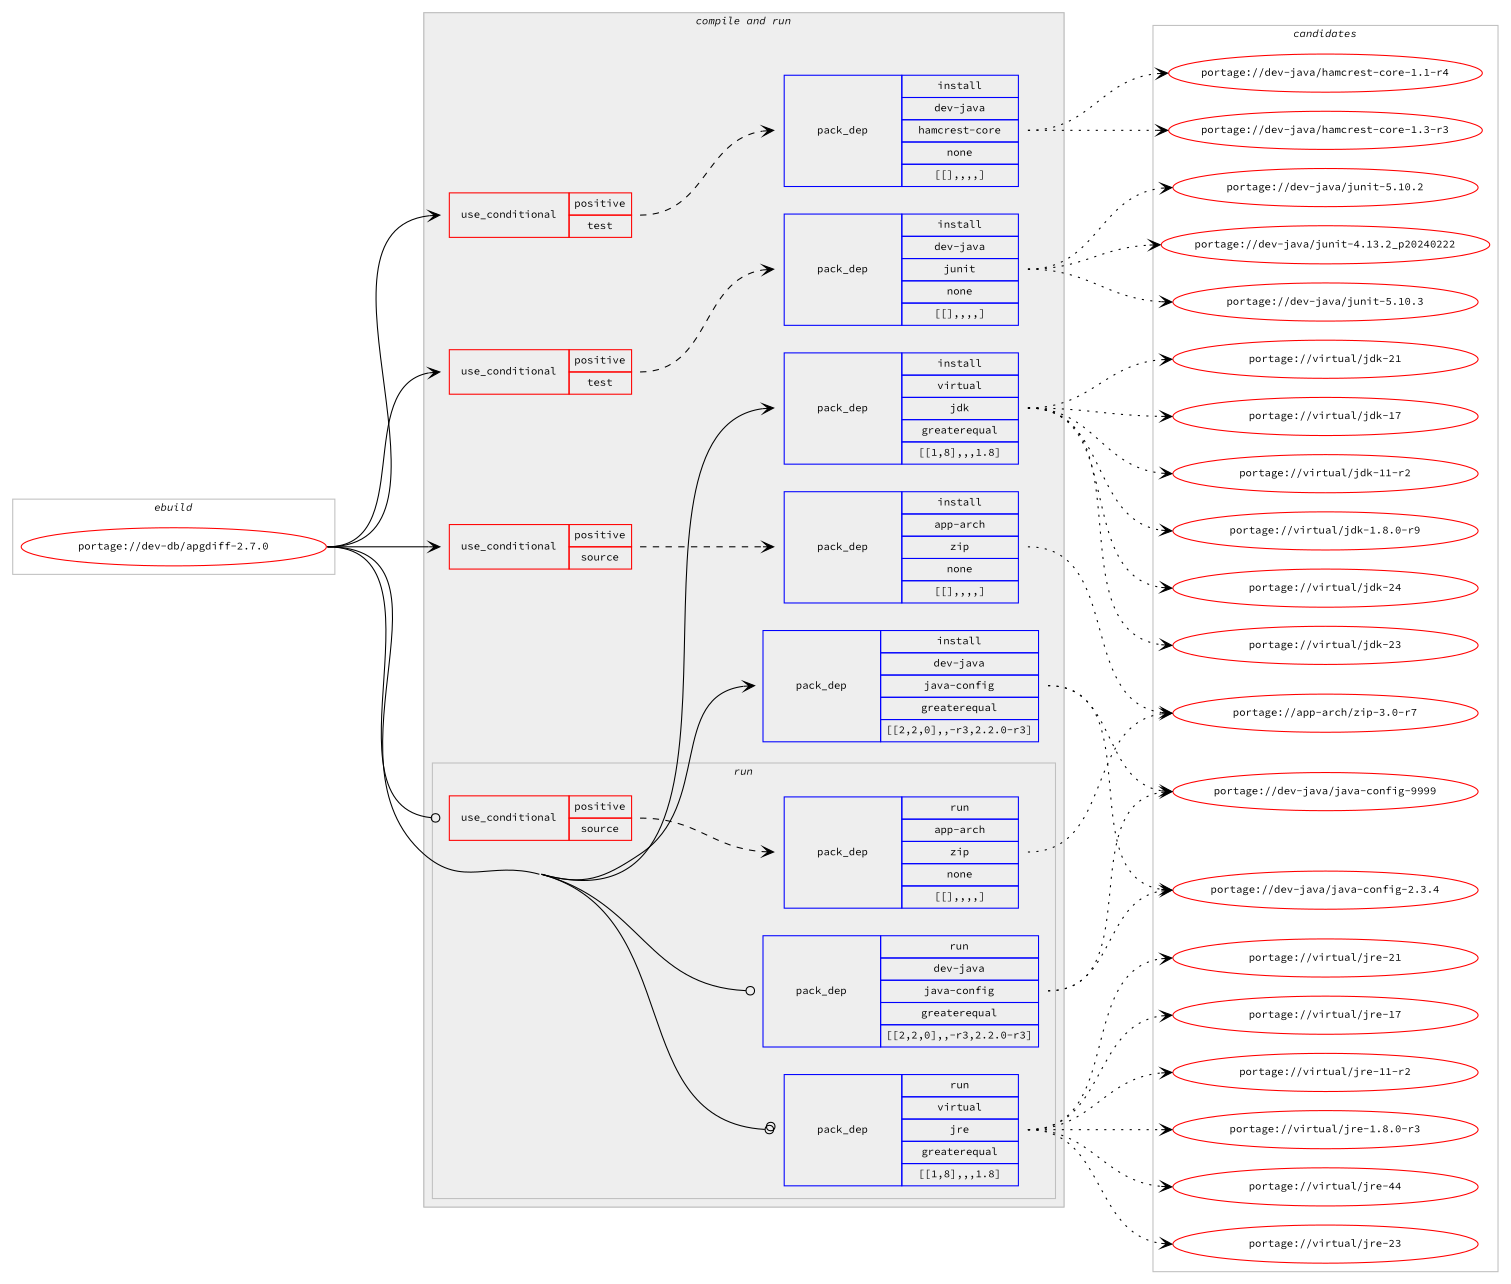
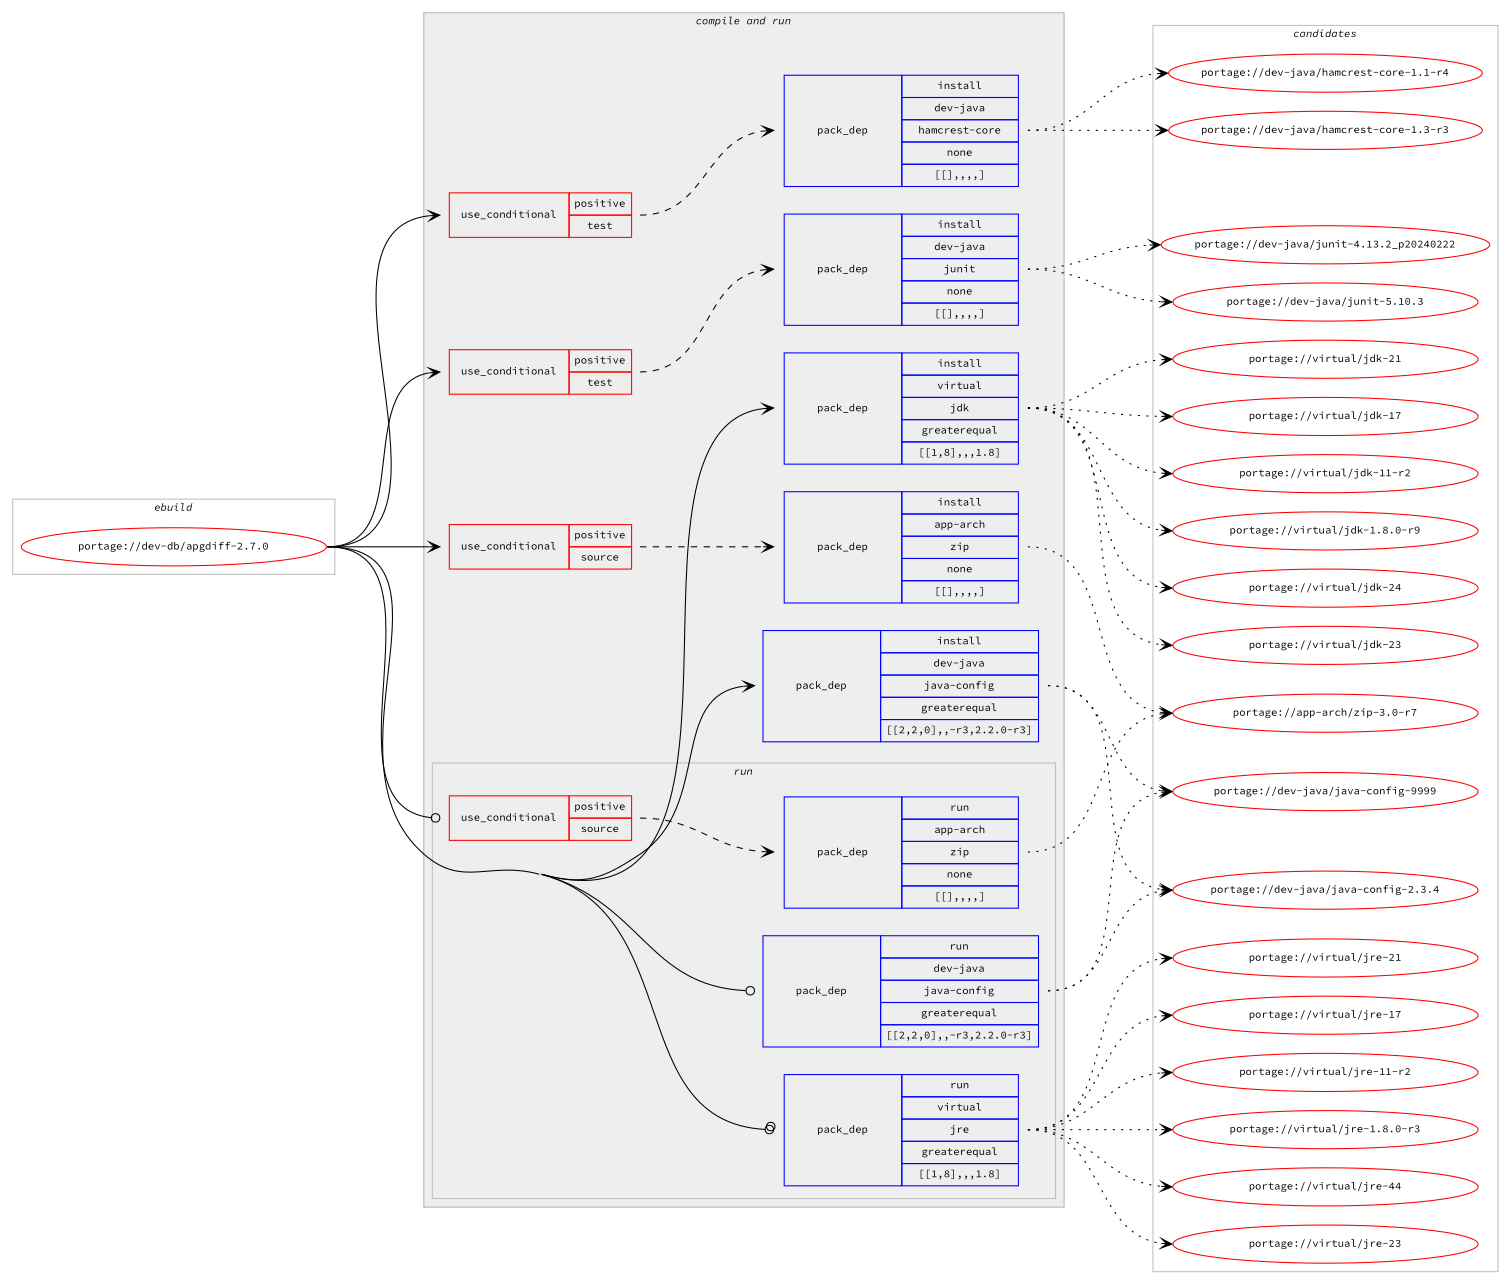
node "portage://dev-java/junit-5.10.2": removed
